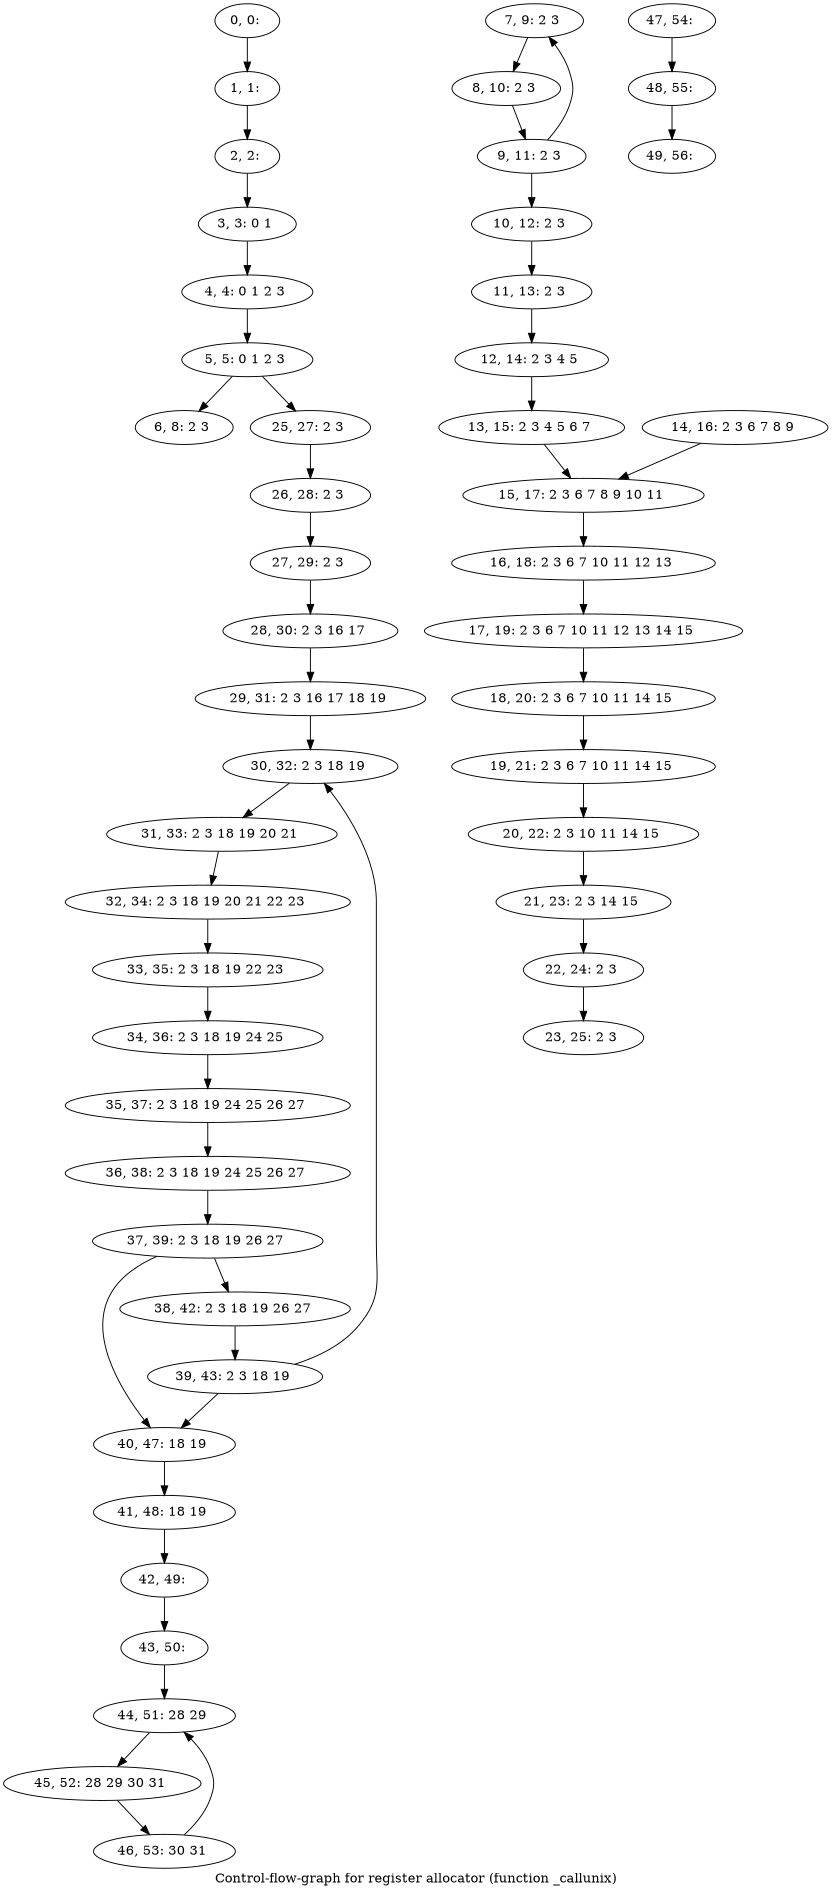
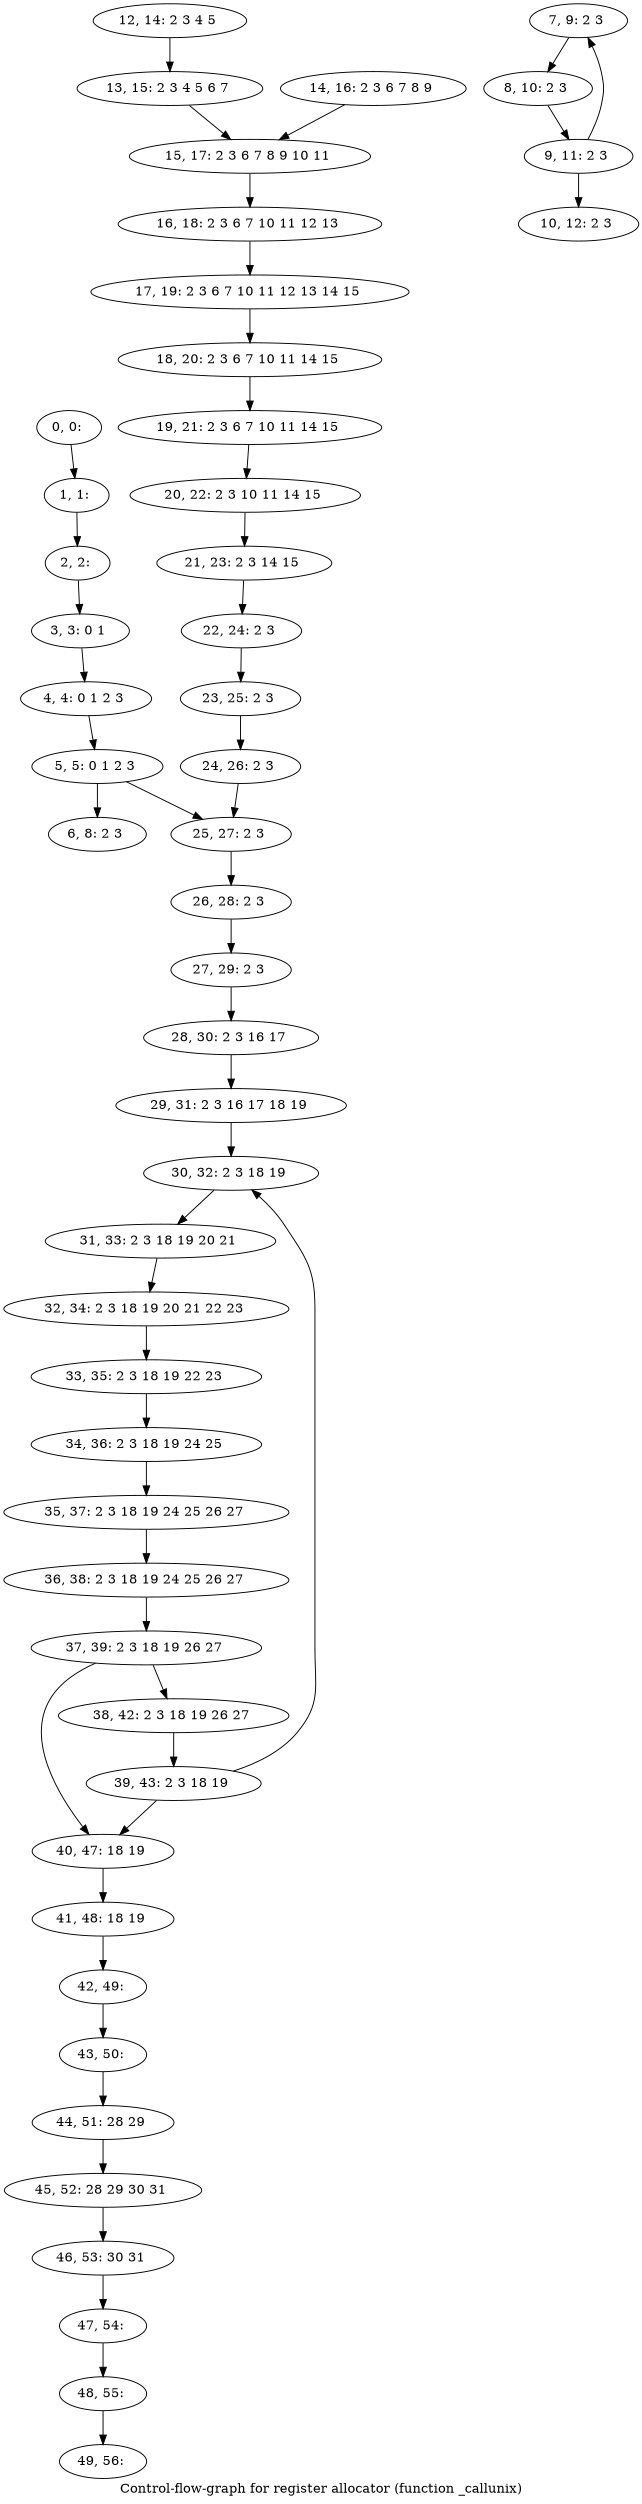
node "11, 13: 2 3": removed
node "24, 26: 2 3": added
edge "46, 53: 30 31" -> "44, 51: 28 29": now "46, 53: 30 31" -> "47, 54:"
